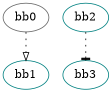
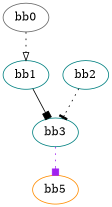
edge "bb1" -> "bb3": added
node "bb5": added
